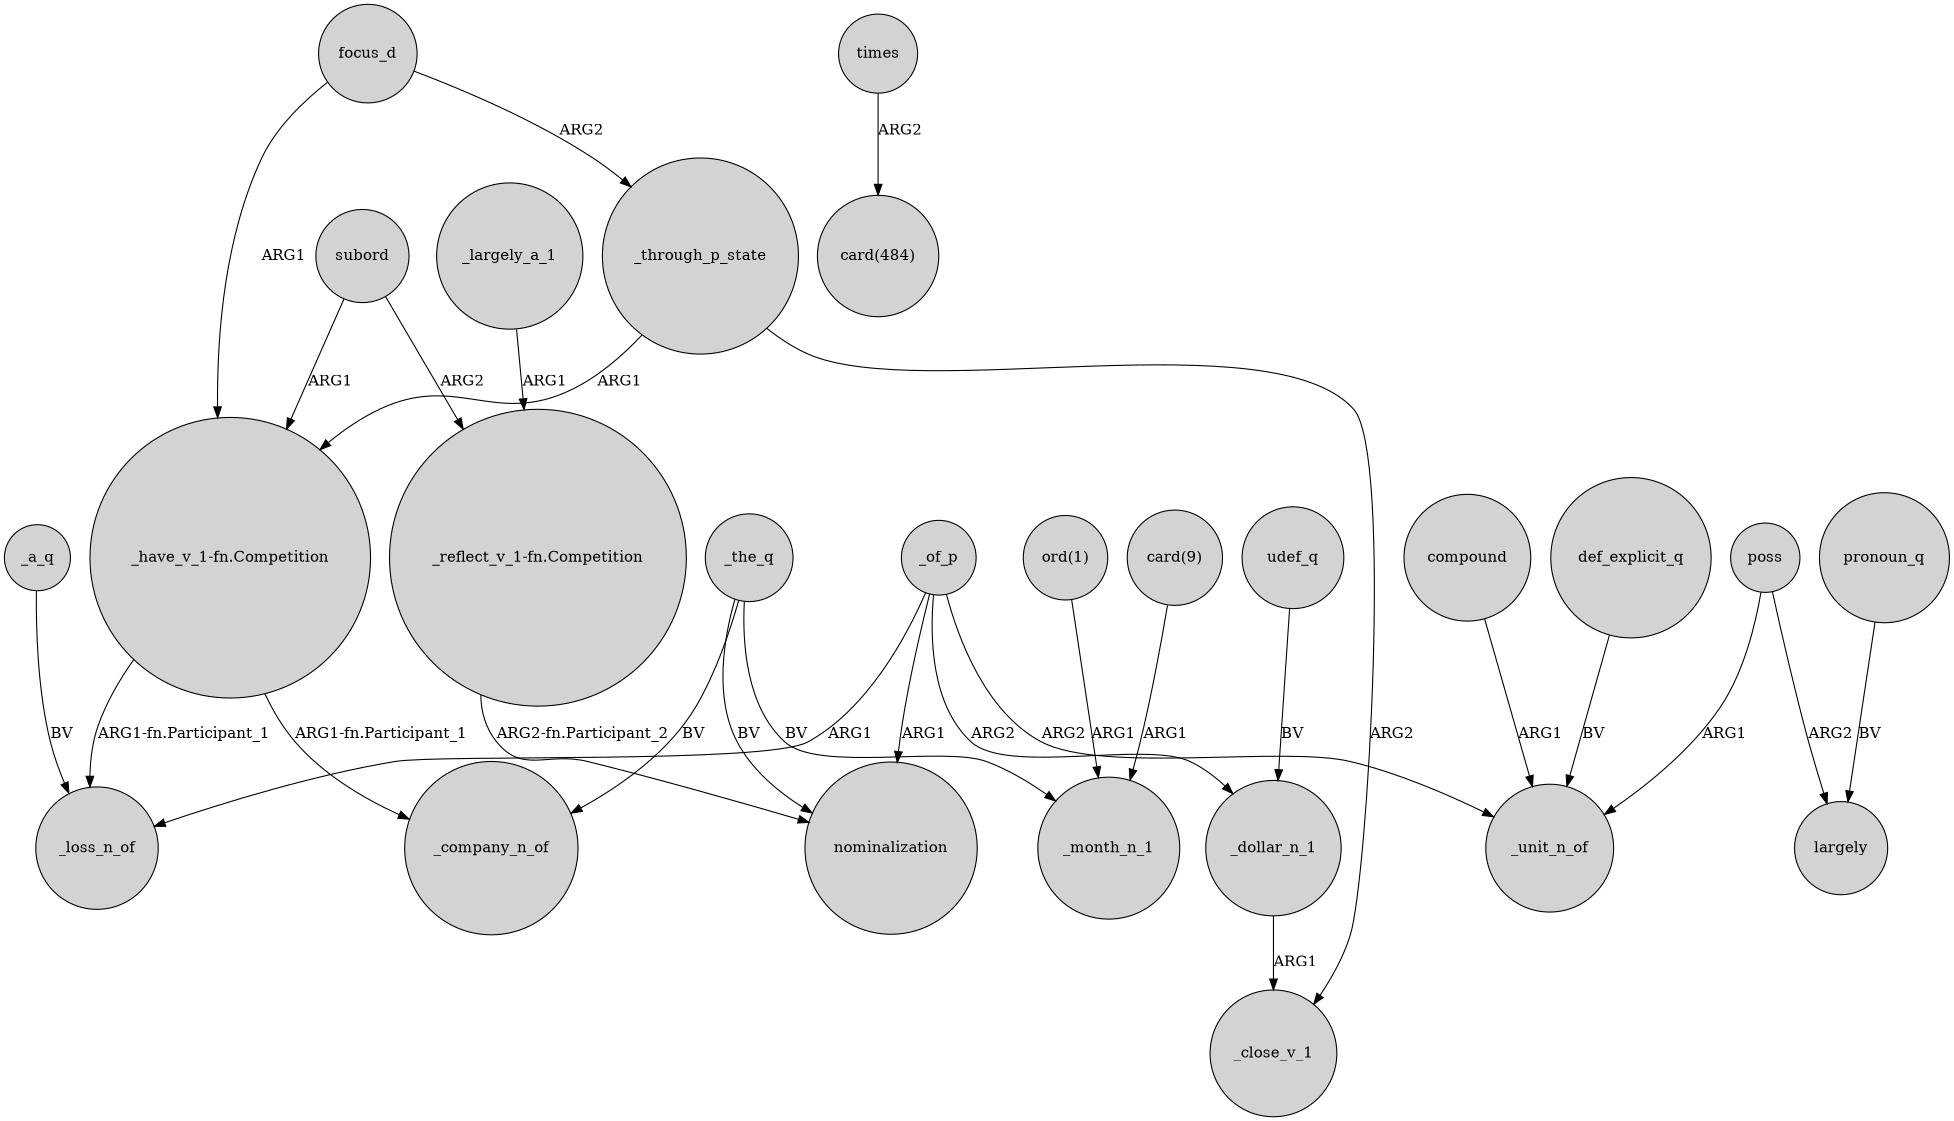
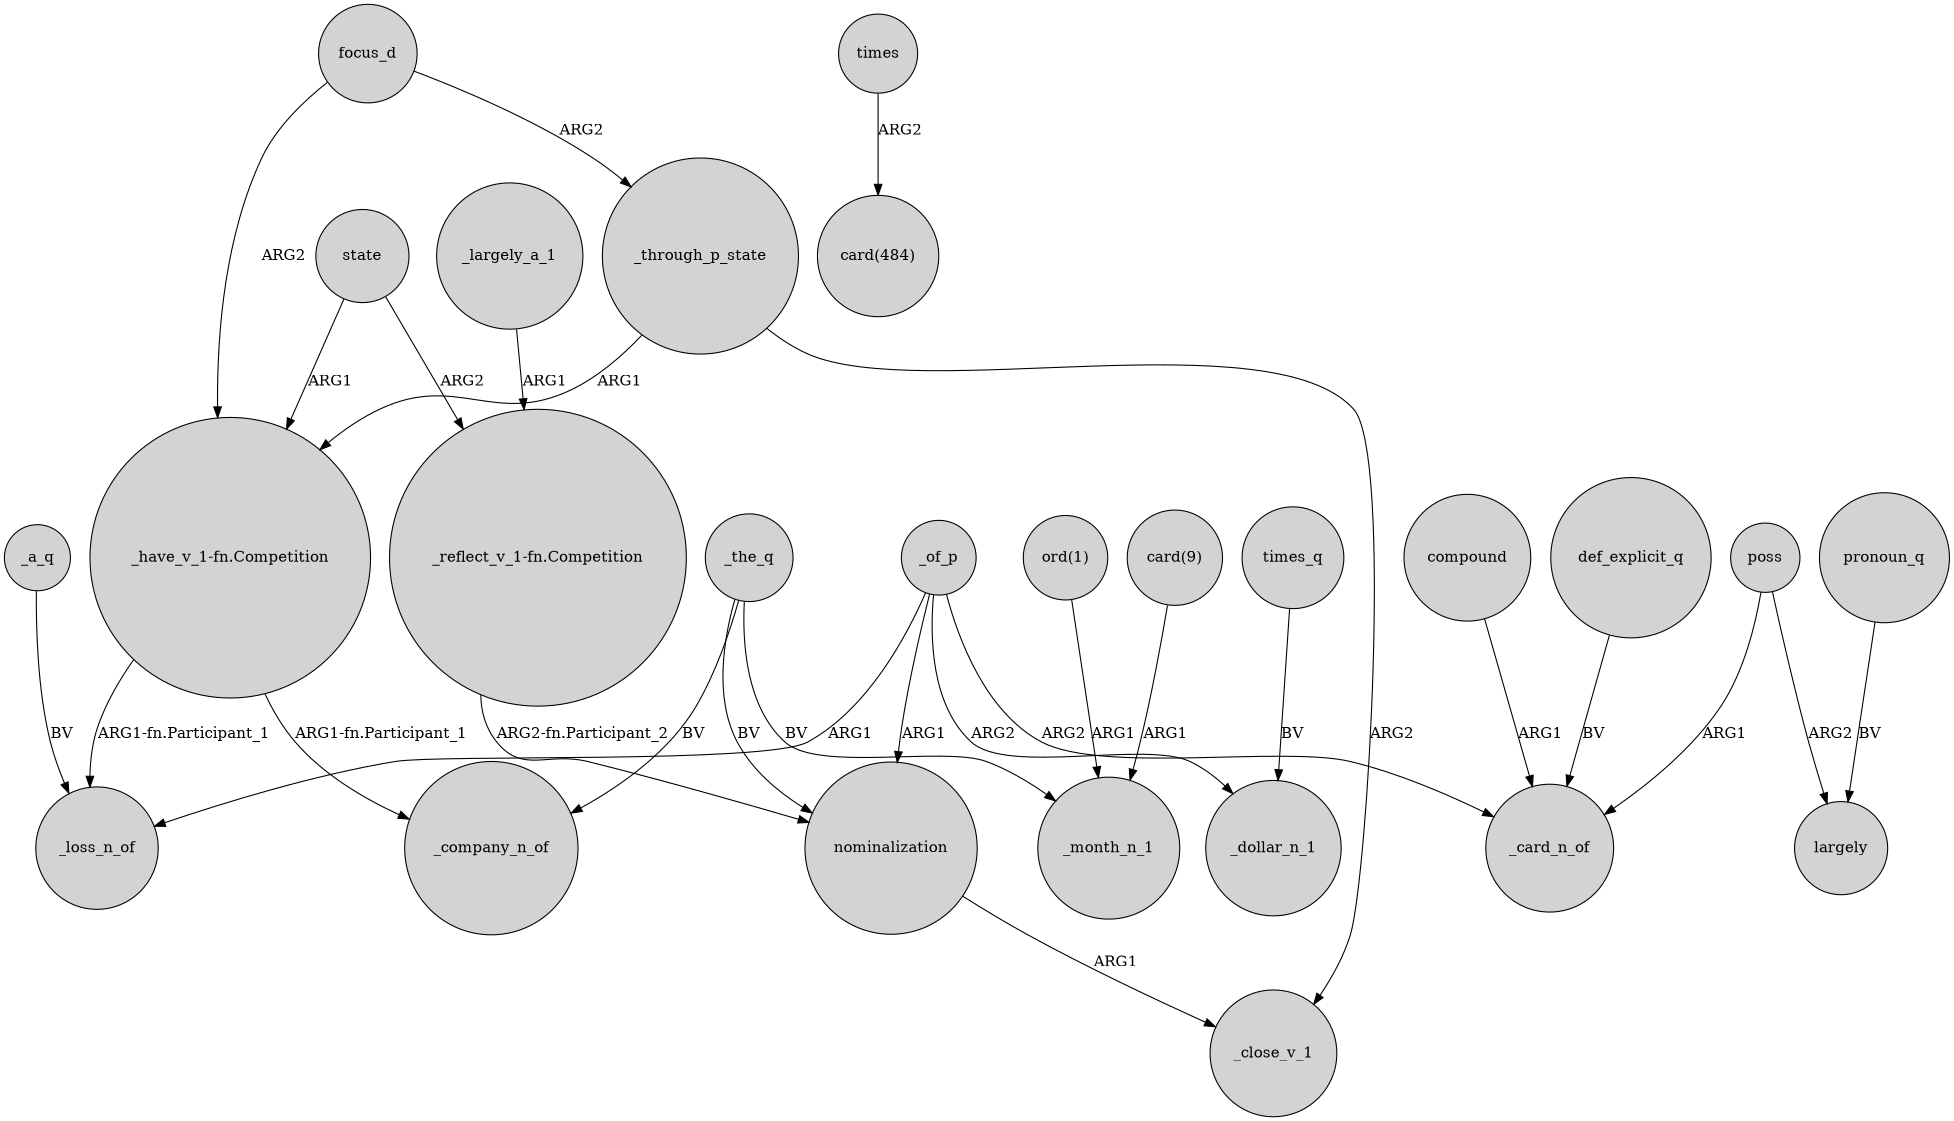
edge "focus_d" -> "_have_v_1-fn.Competition": label "ARG1" -> "ARG2"
node "subord": label "subord" -> "state"
node "udef_q": label "udef_q" -> "times_q"
node "_unit_n_of": label "_unit_n_of" -> "_card_n_of"
edge "_dollar_n_1" -> "_close_v_1": now "nominalization" -> "_close_v_1"
